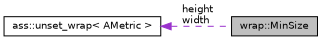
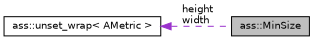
node "wrap::MinSize": label "wrap::MinSize" -> "ass::MinSize"
